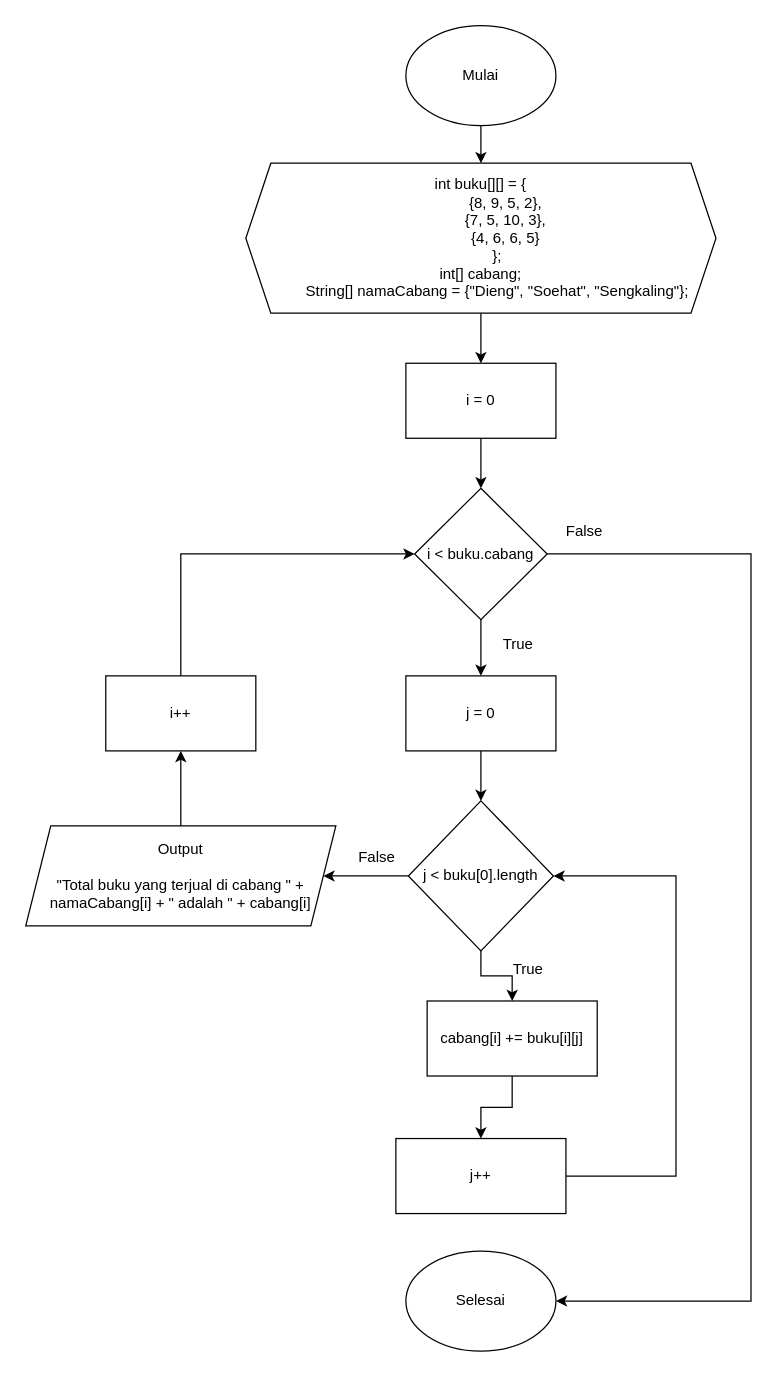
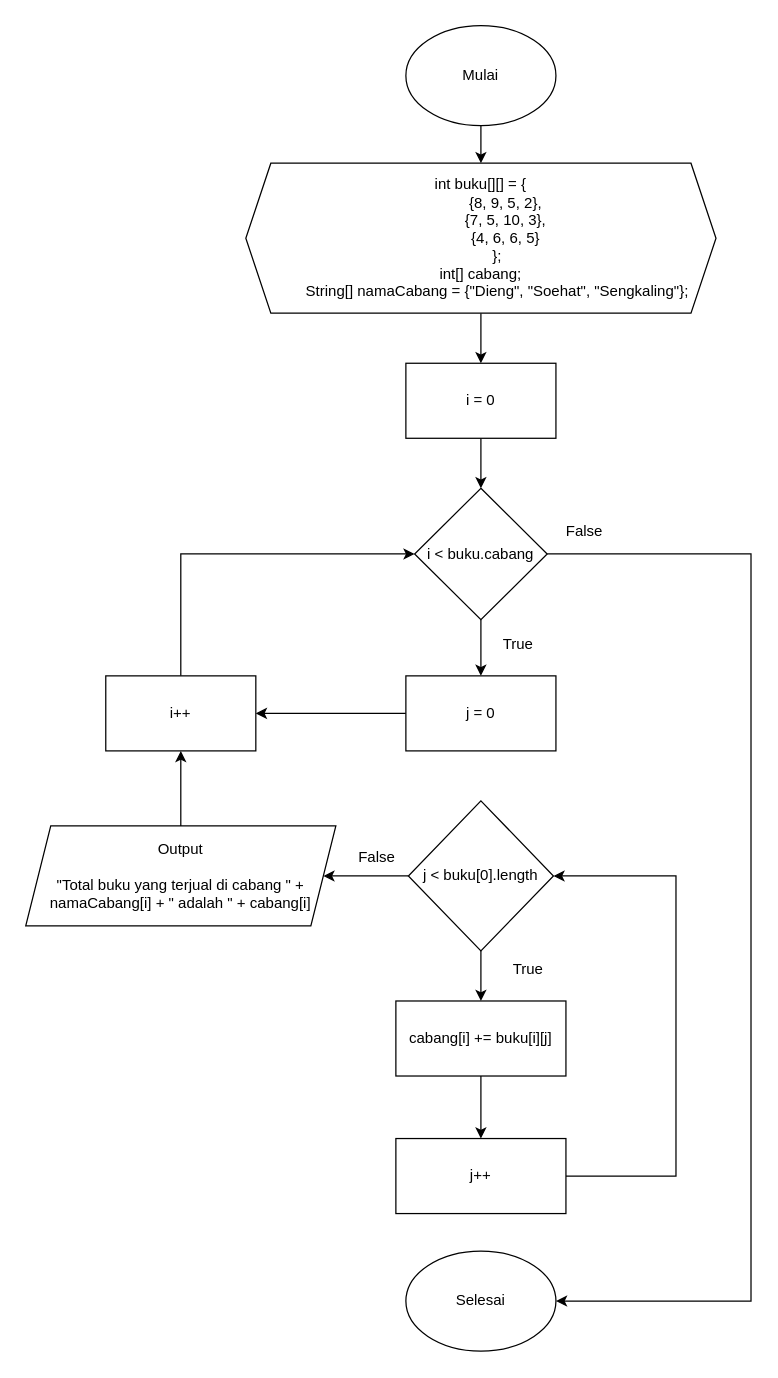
edge "j = 0" -> "j < buku[0].length": now "j = 0" -> "i++"
node "cabang[i] += buku[i][j]": moved (512, 1038) -> (481, 1038)
